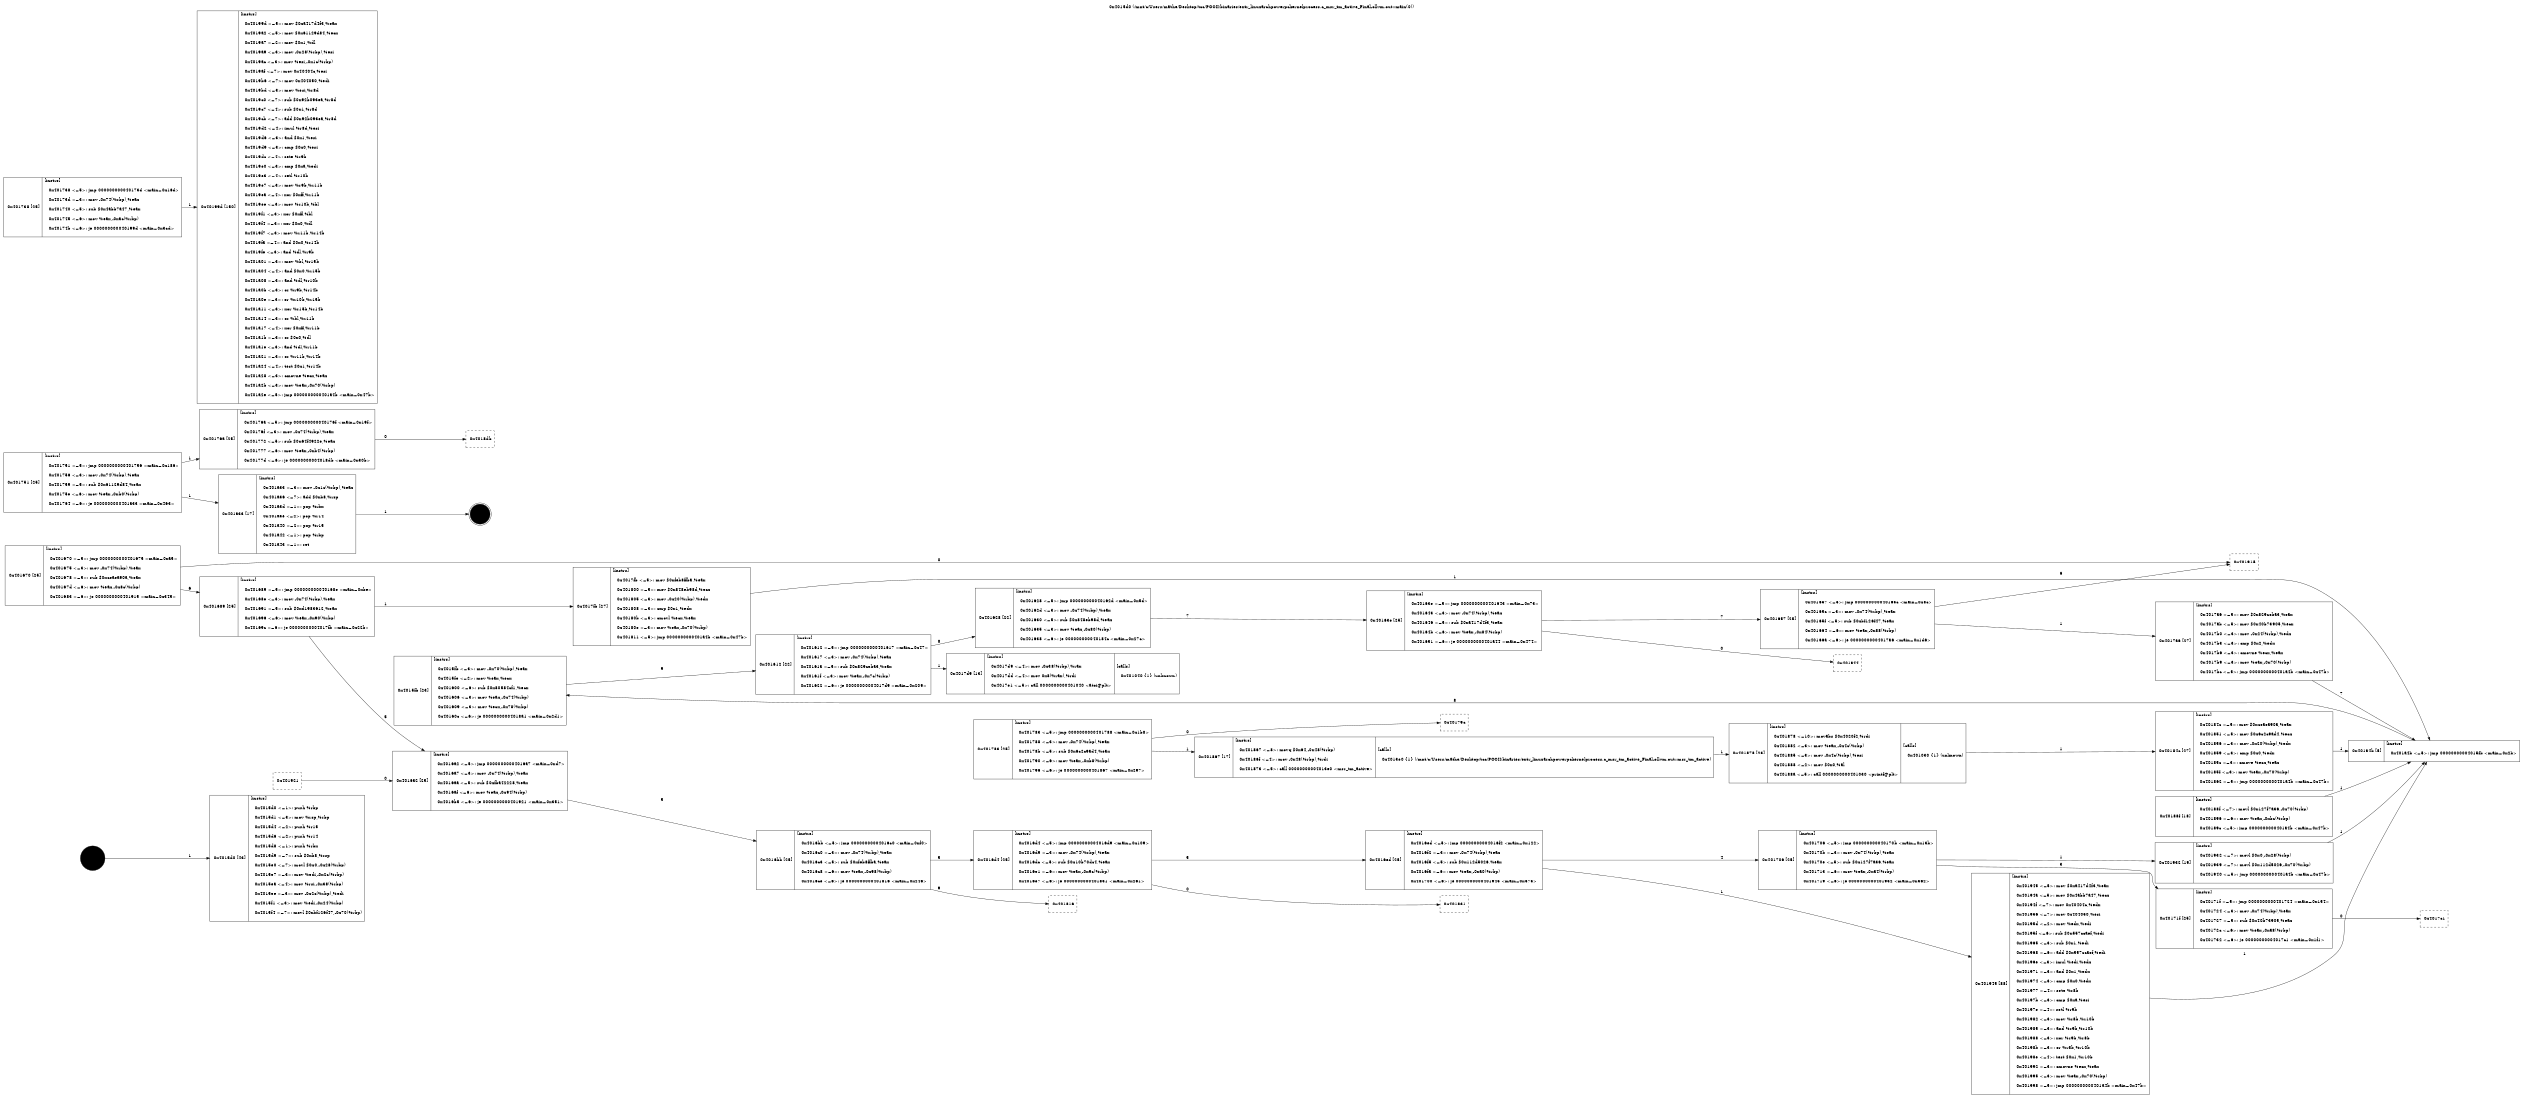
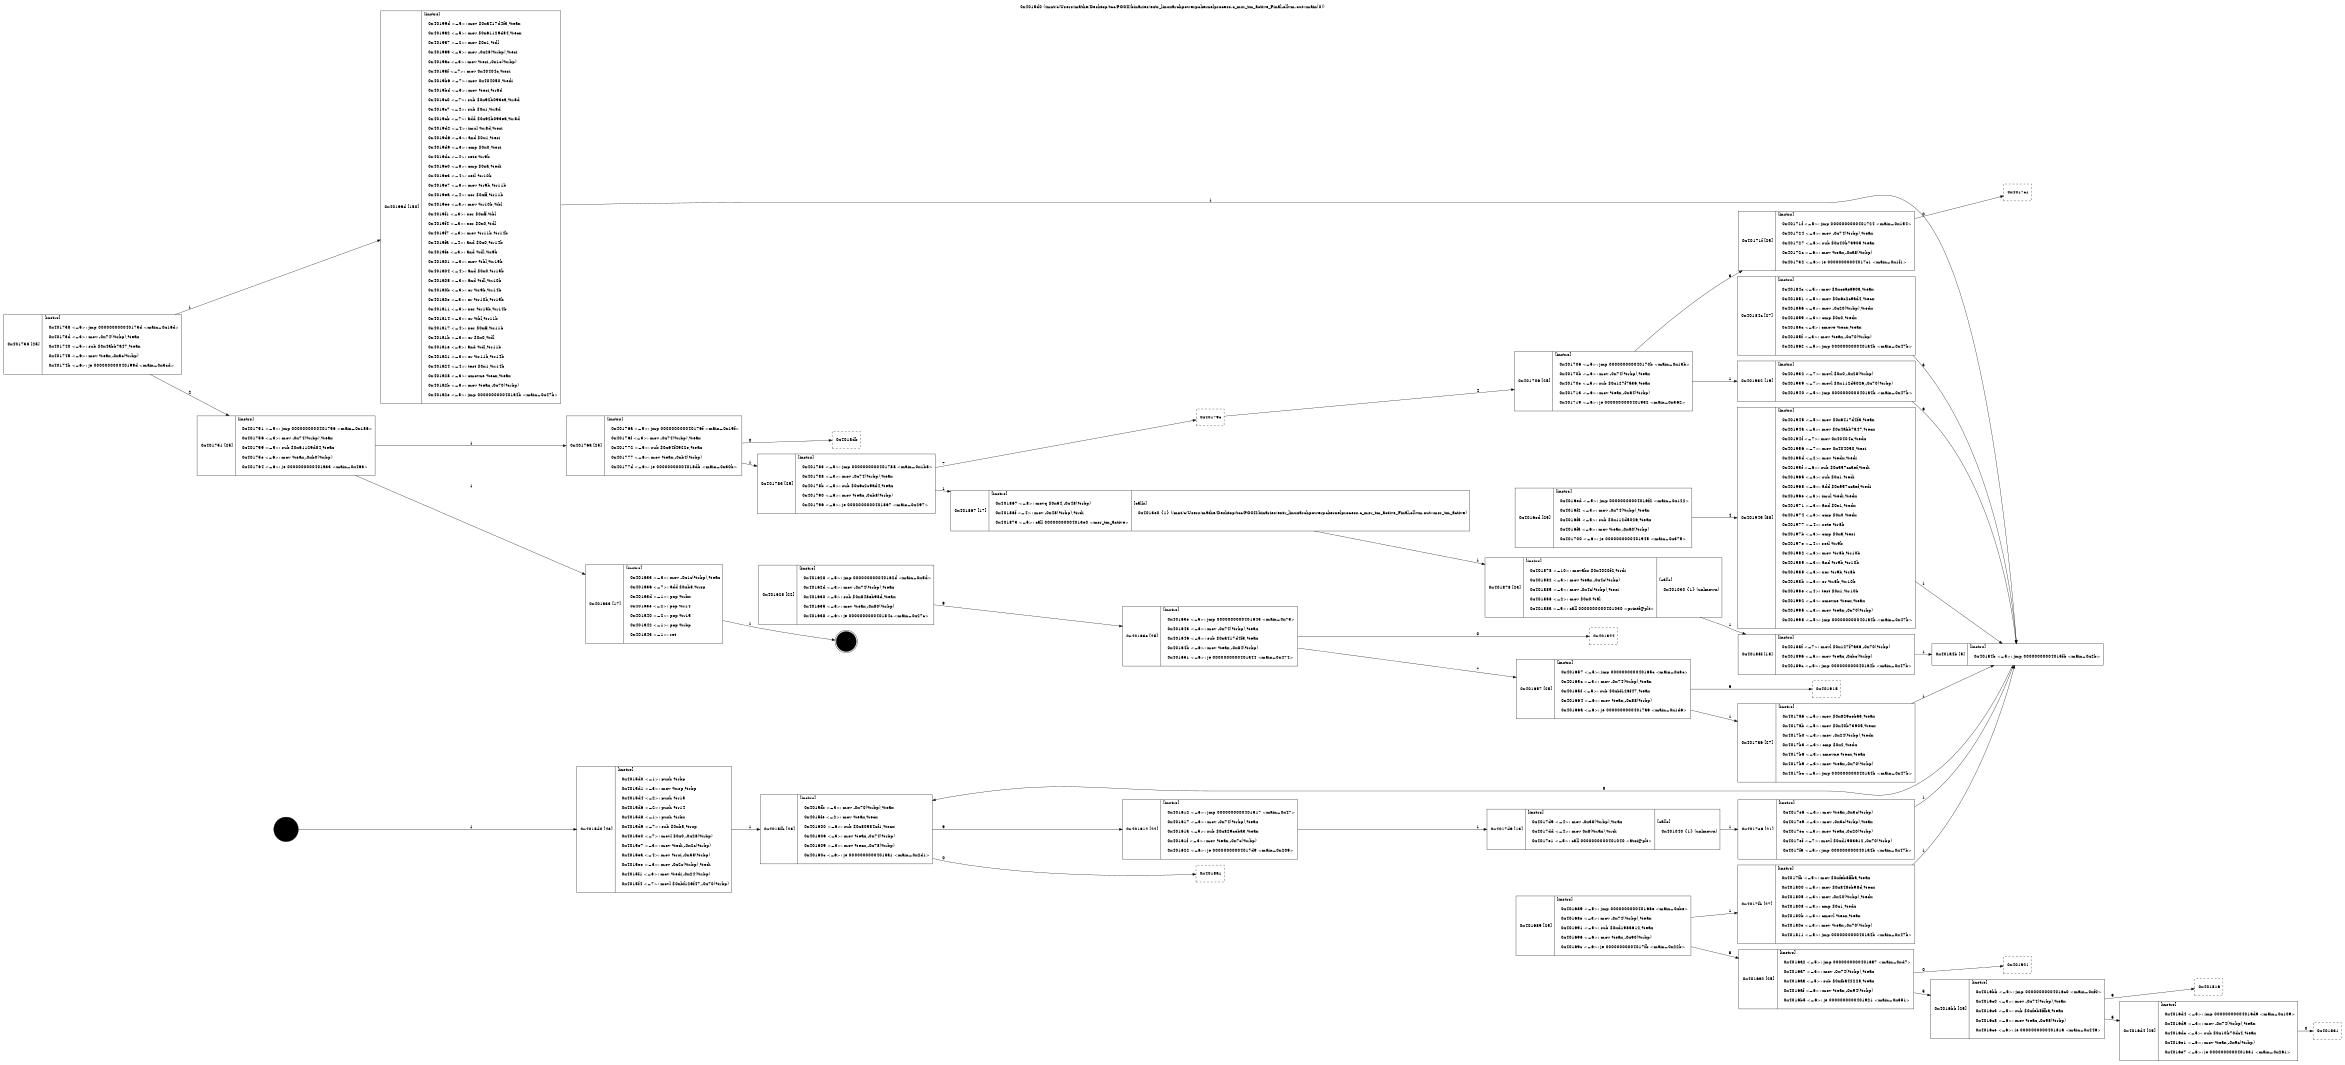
edge "0x40199d [150]" -> "0x401a4b [5]": added, label "1"
edge "0x401738 [25]" -> "0x401751 [25]": added, label "2"
edge "0x40176a [25]" -> "0x401783 [25]": added, label "1"
node "0x401670 [25]": removed
edge "0x401628 [22]" -> "0x40163e [25]": label " 7" -> " 9"
edge "0x401612 [22]" -> "0x401628 [22]": removed, label "8"
edge "0x4017a6 [27]" -> "0x401a4b [5]": label " 7" -> " 1"
edge "0x401783 [25]" -> "0x40179c": label " 0" -> " 7"
edge "0x40184c [27]" -> "0x401a4b [5]": label " 1" -> " 3"
edge "0x401878 [23]" -> "0x40184c [27]": now "0x401878 [23]" -> "0x40188f [18]"
edge "0x401921" -> "0x4016a2 [25]": reversed
edge "0x4015d0 [43]" -> "0x4015fb [23]": added, label "1"
node "0x4017e6 [21]": added
edge "0x401932 [19]" -> "0x401a4b [5]": label " 1" -> " 6"
edge "0x4016d4 [25]" -> "0x4016ed [25]": removed, label "5"
edge "0x4016ed [25]" -> "0x401706 [25]": now "0x40179c" -> "0x401706 [25]"
node "0x4018a1": added
edge "0x4016ed [25]" -> "0x401945 [88]": label " 1" -> " 4"
